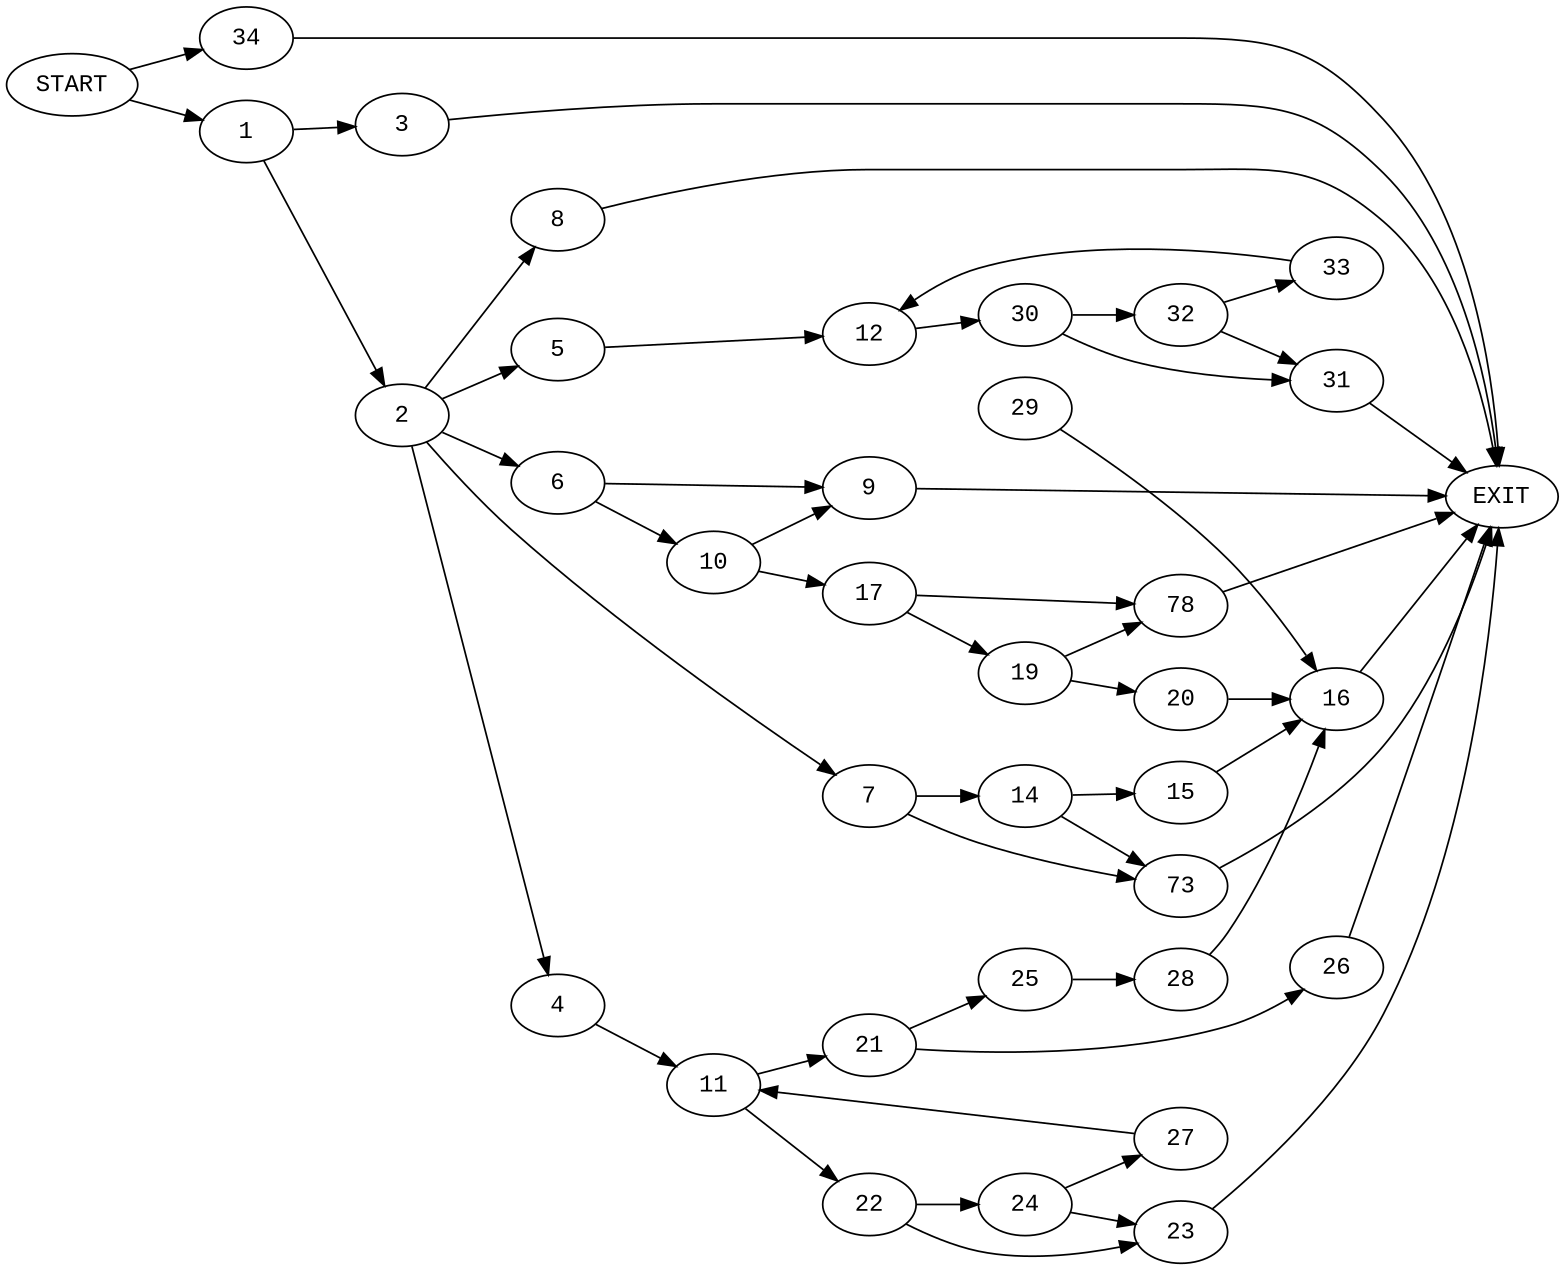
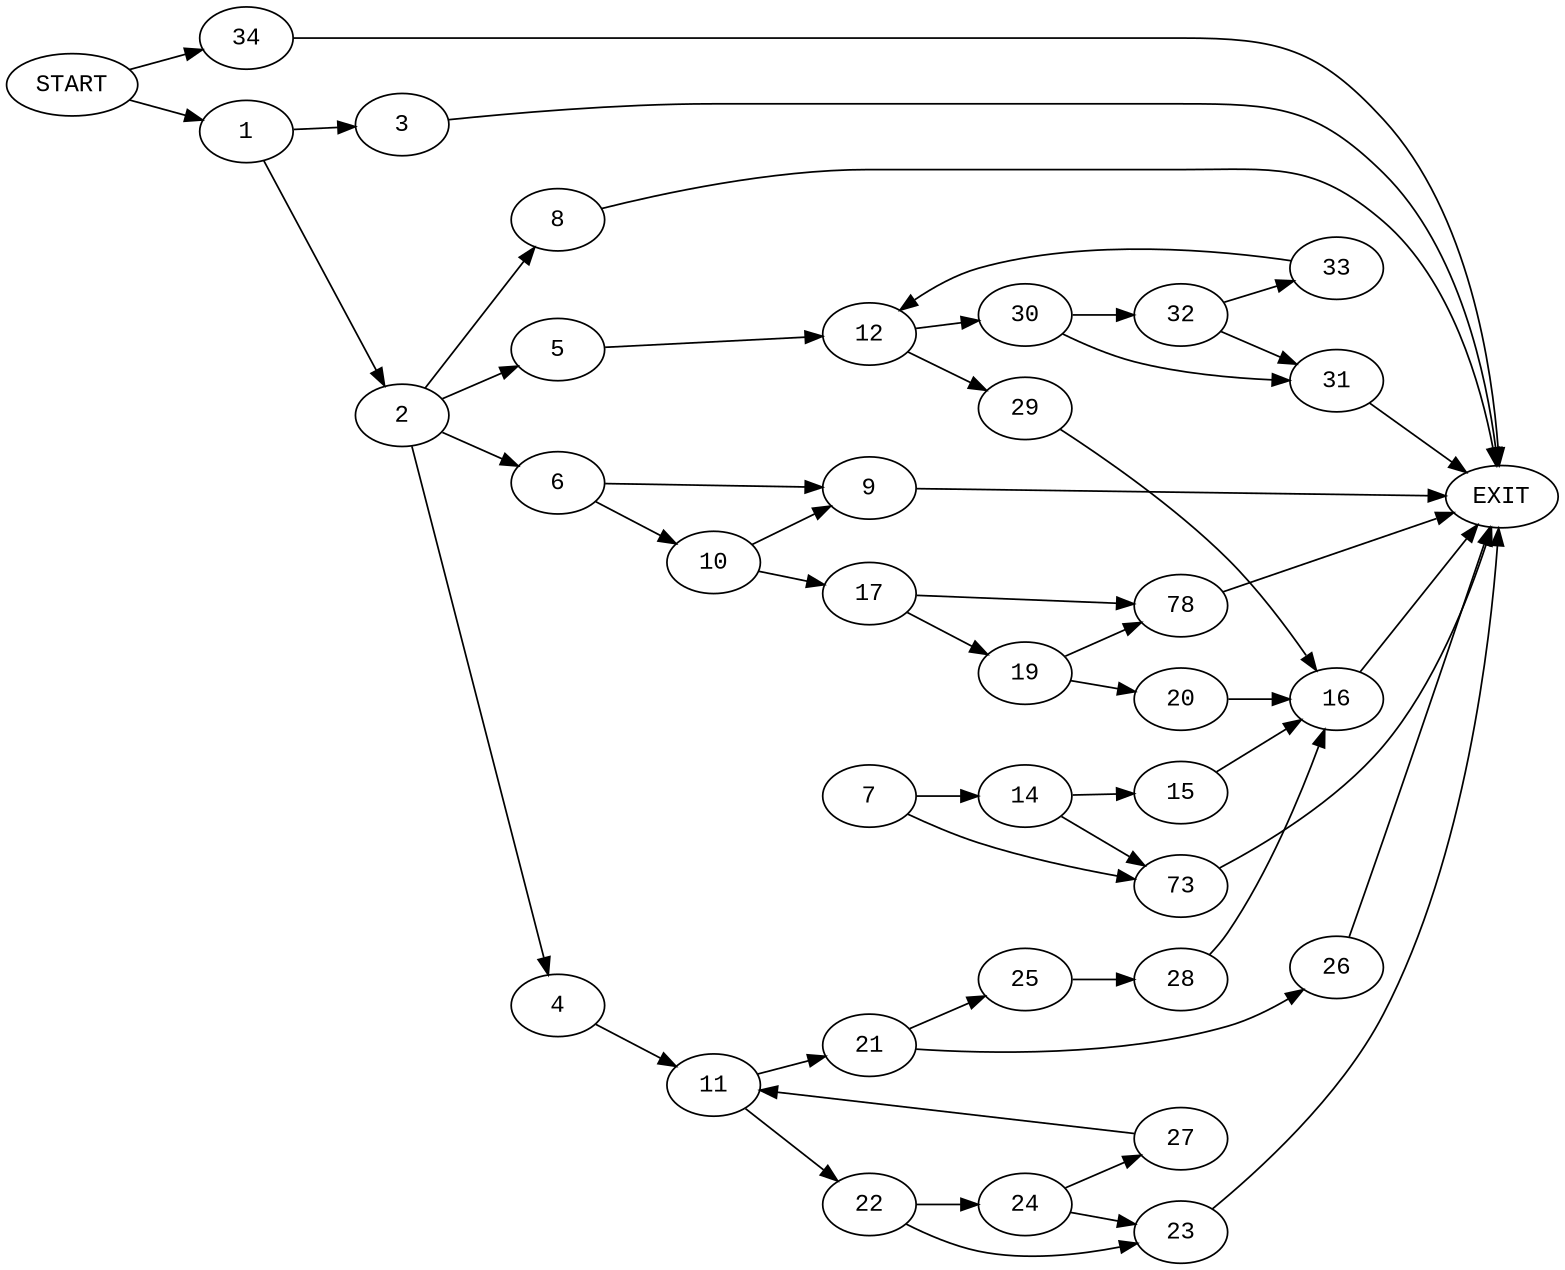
edge "12" -> "29": added
edge "2" -> "7": removed
